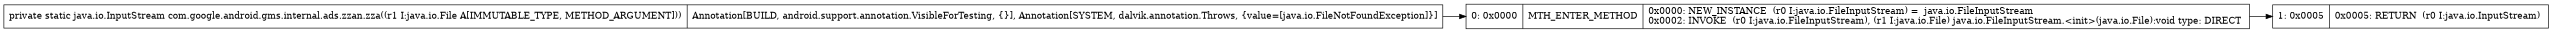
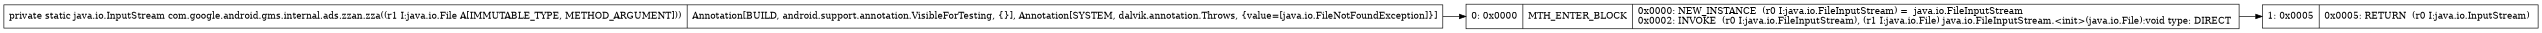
node "0: 0x0000": text "MTH_ENTER_METHOD" -> "MTH_ENTER_BLOCK"
